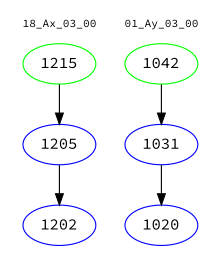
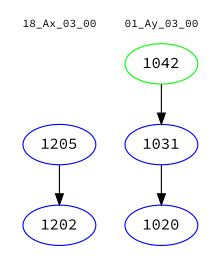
node "1215": removed
